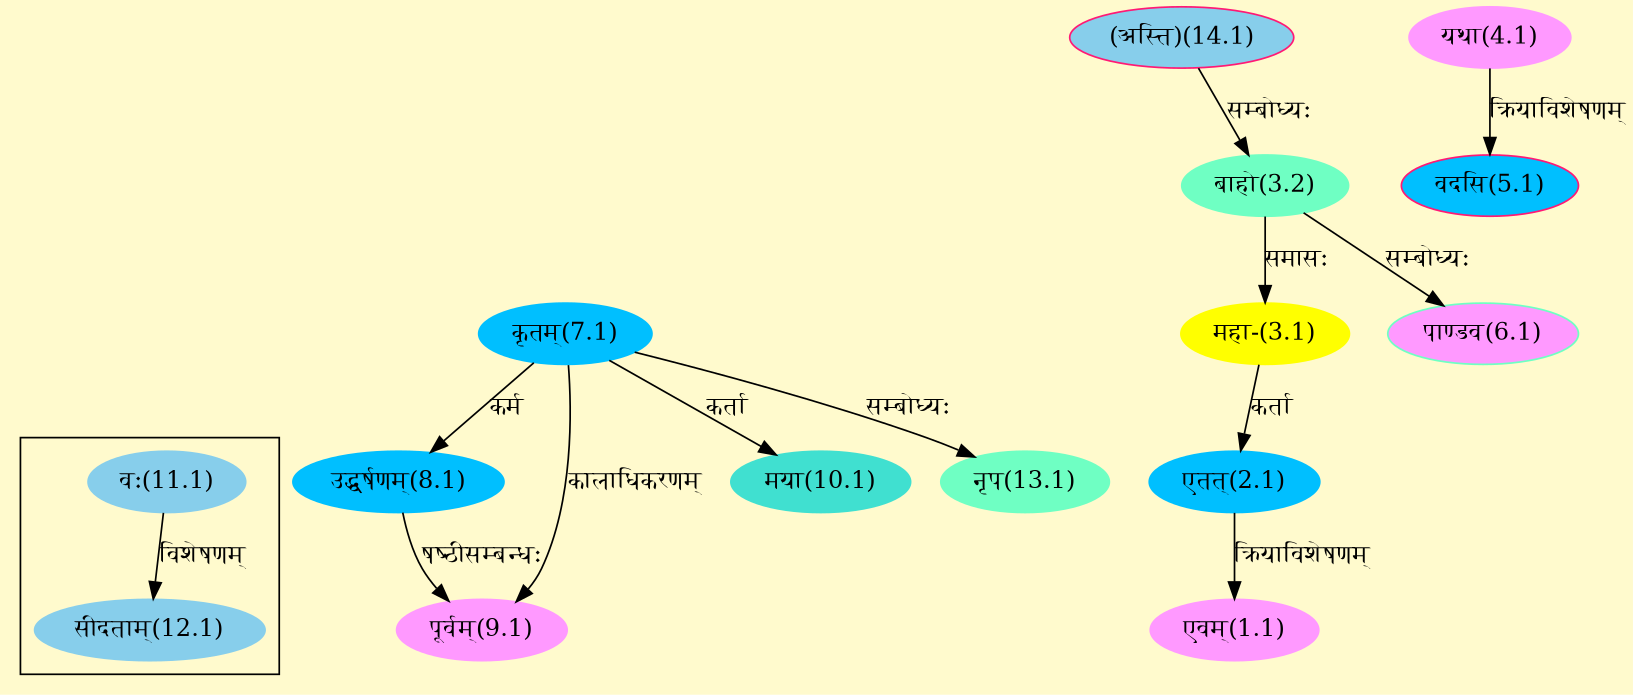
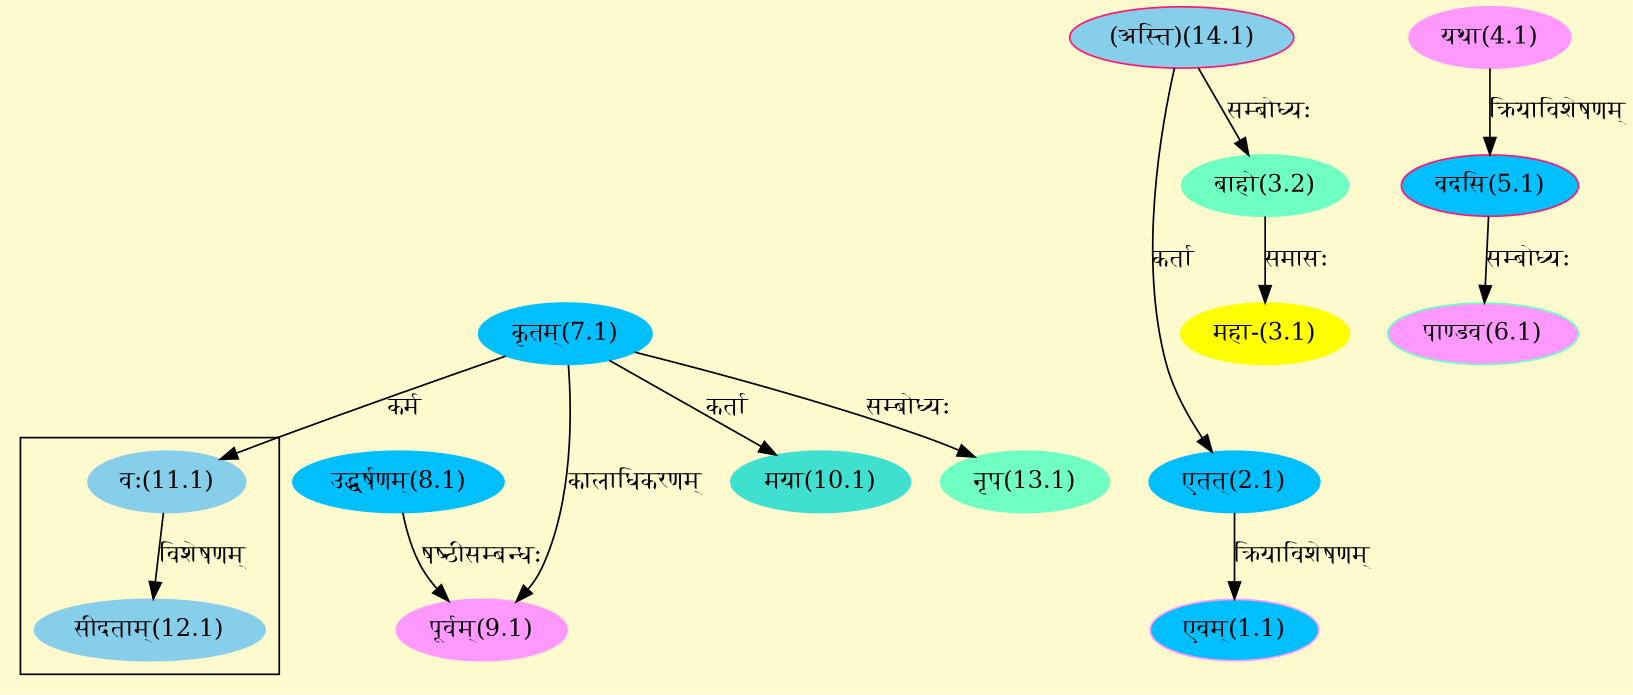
edge "बाहो(3.2)" -> "पाण्डव(6.1)": now "वदसि(5.1)" -> "पाण्डव(6.1)"
edge "महा-(3.1)" -> "एतत्(2.1)": now "(अस्ति)(14.1)" -> "एतत्(2.1)"
edge "कृतम्(7.1)" -> "उद्धर्षणम्(8.1)": now "कृतम्(7.1)" -> "वः(11.1)"
node "एवम्(1.1)": fillcolor #ff99ff -> #00bfff
